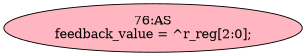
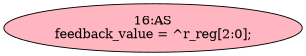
node "76:AS feedback_value = ^r_reg[2:0];": label "76:AS feedback_value = ^r_reg[2:0];" -> "16:AS feedback_value = ^r_reg[2:0];"
